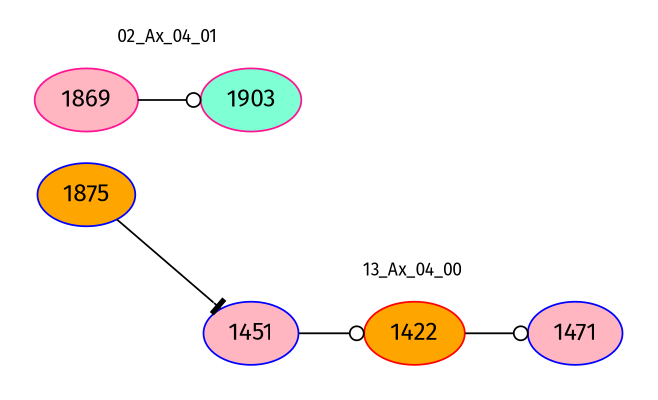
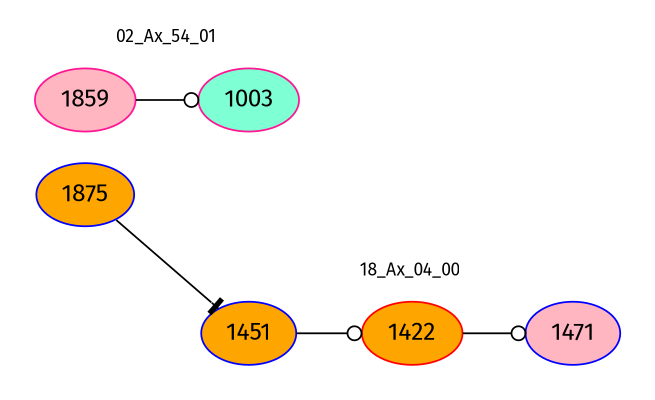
cluster "02_Ax_04_01": label "02_Ax_04_01" -> "02_Ax_54_01"
node "1869": label "1869" -> "1859"
node "1903": label "1903" -> "1003"
cluster "13_Ax_04_00": label "13_Ax_04_00" -> "18_Ax_04_00"
node "1451": fillcolor lightpink -> orange
